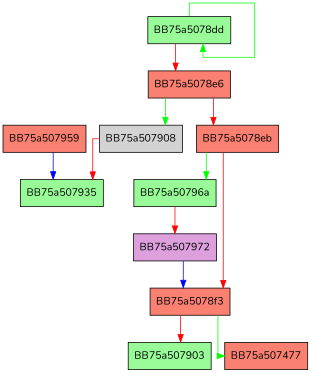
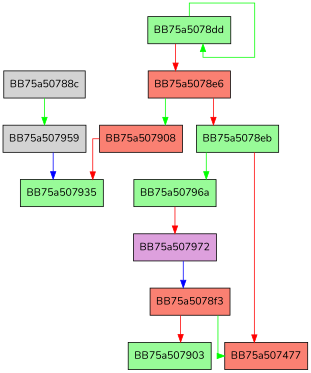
node "BB75a50788c": added
node "BB75a507959": fillcolor salmon -> lightgrey
node "BB75a507908": fillcolor lightgrey -> salmon
node "BB75a5078eb": fillcolor salmon -> palegreen
edge "BB75a5078eb" -> "BB75a5078f3": now "BB75a5078eb" -> "BB75a507477"
